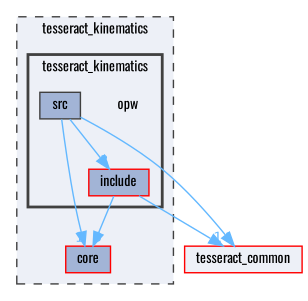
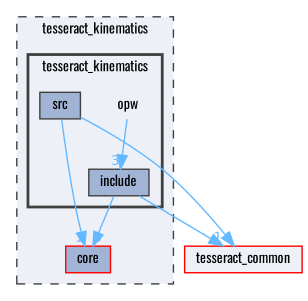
edge "src" -> "include": now "opw" -> "include"
node "include": color red -> grey25
